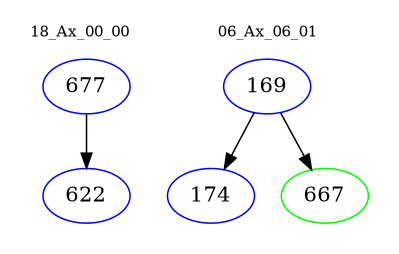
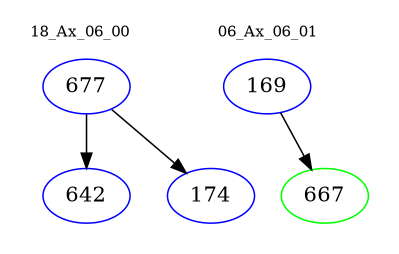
cluster "18_Ax_00_00": label "18_Ax_00_00" -> "18_Ax_06_00"
edge "169" -> "174": now "677" -> "174"
node "622": label "622" -> "642"
